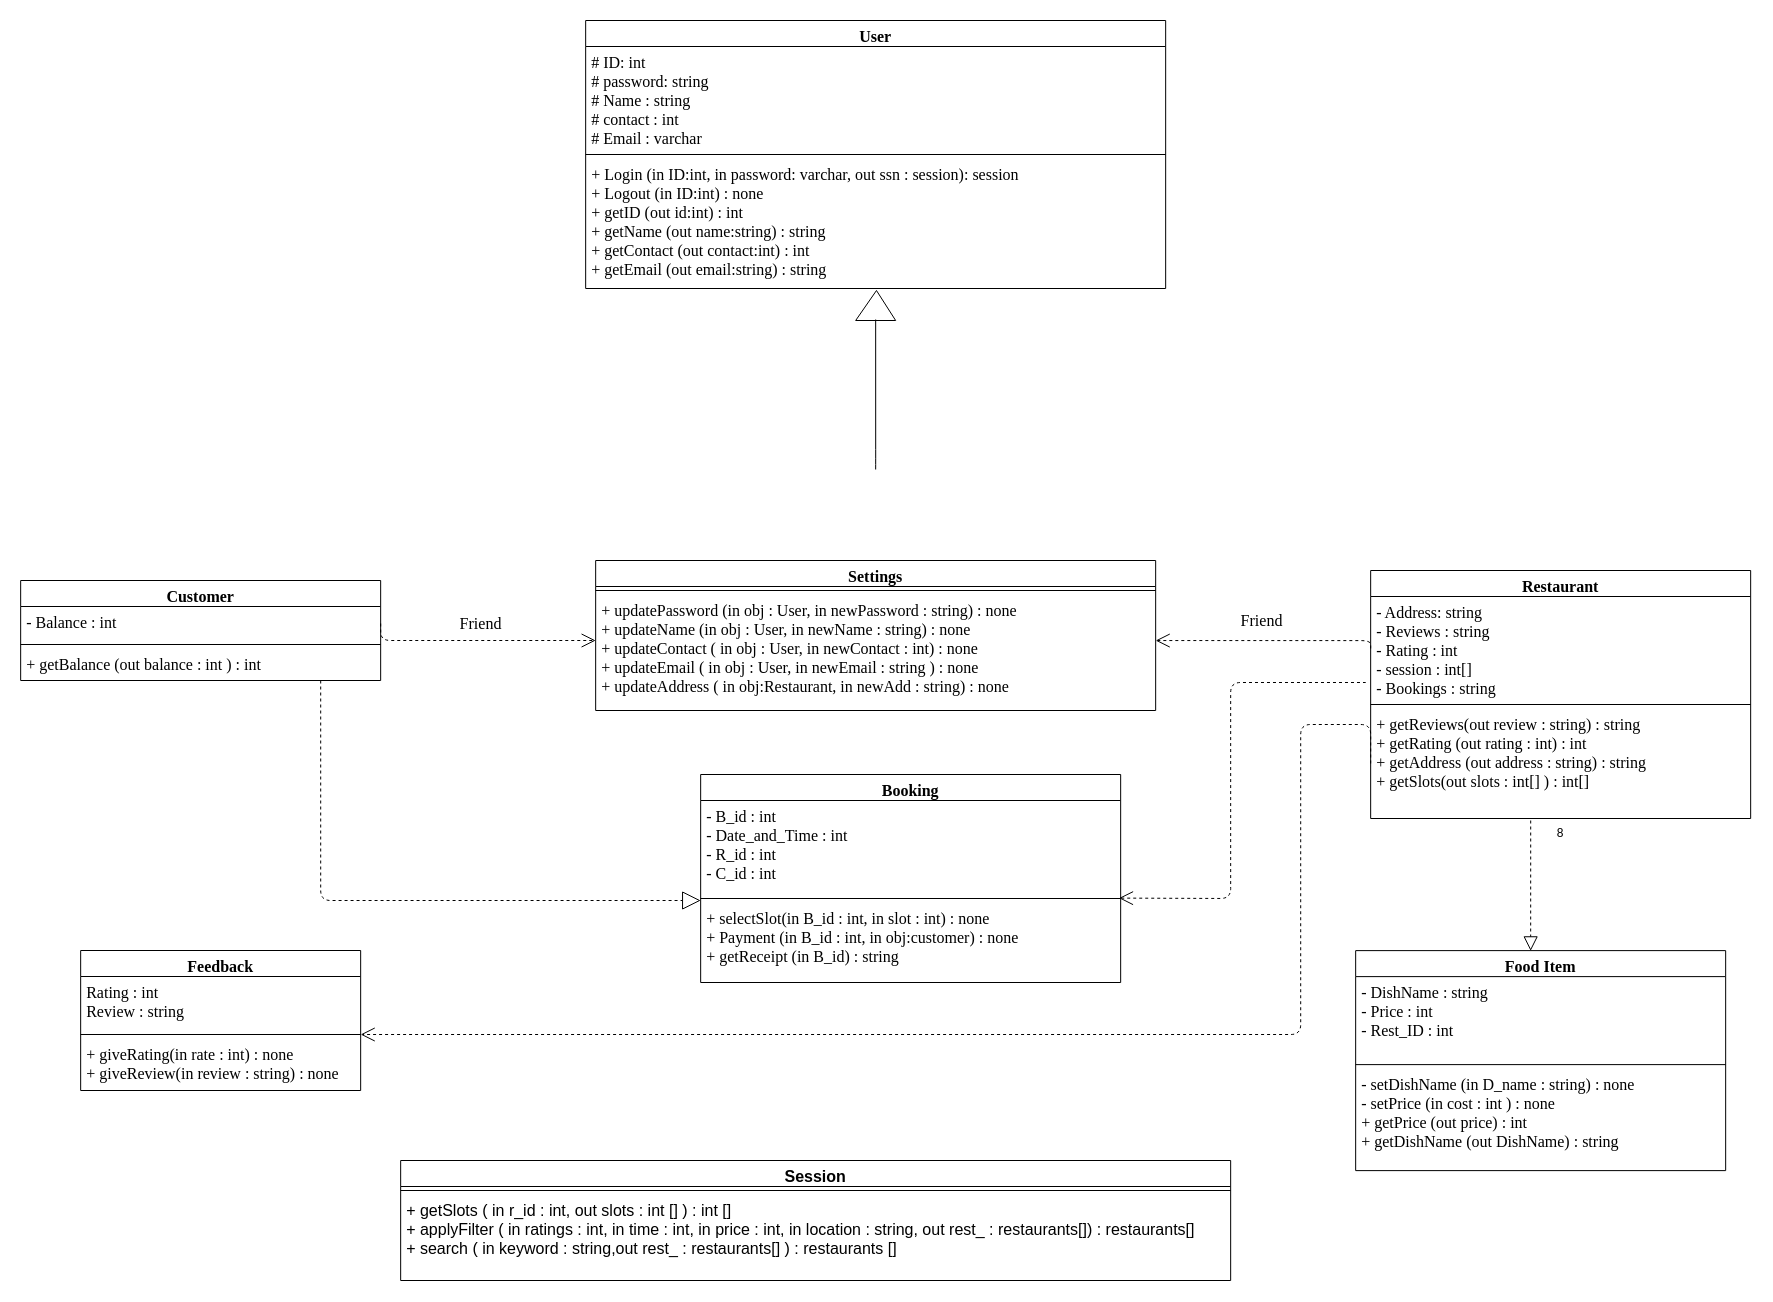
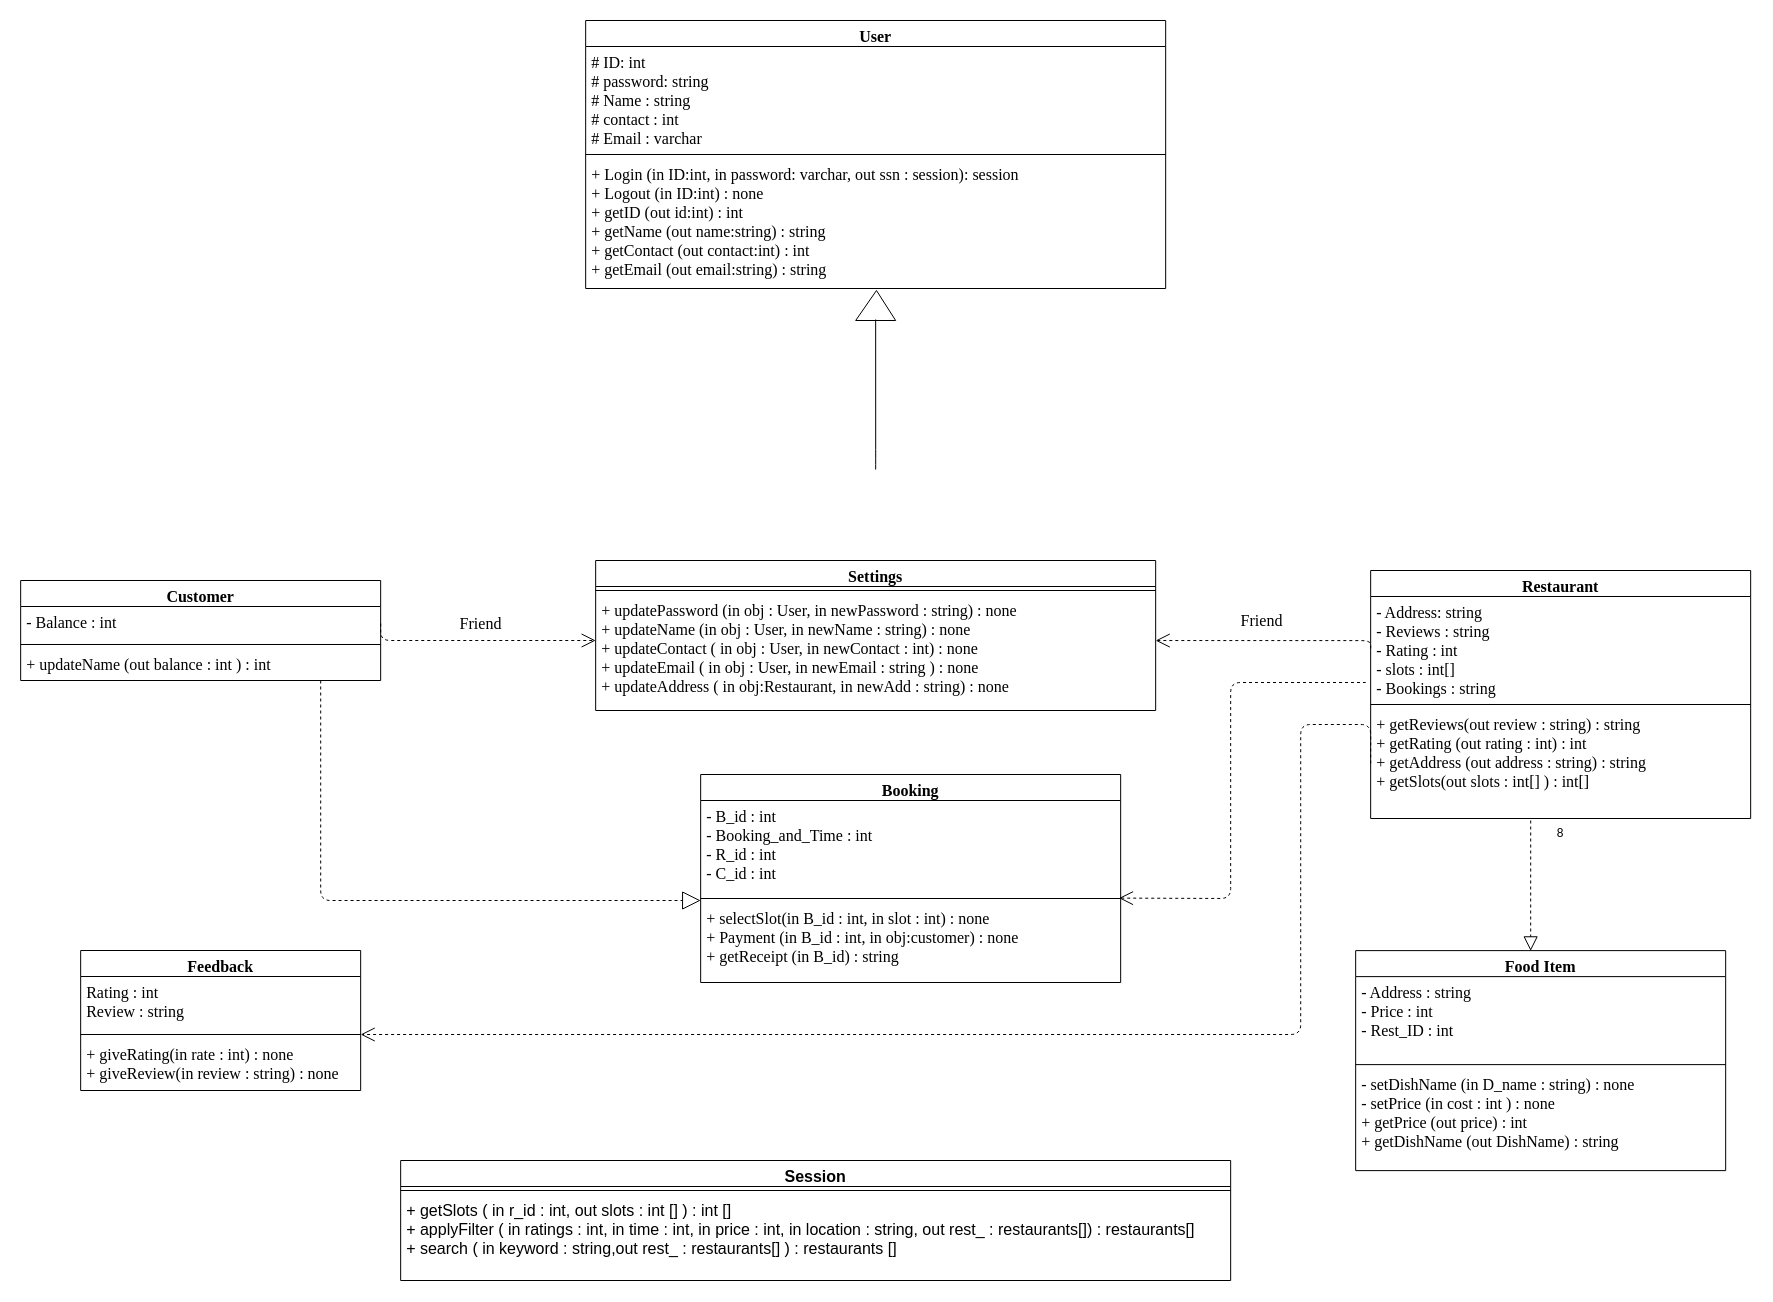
node "- Address: string - Reviews : string - Rating : int - session : int[] - Bookings : string": label "- Address: string - Reviews : string - Rating : int - session : int[] - Bookings : string" -> "- Address: string - Reviews : string - Rating : int - slots : int[] - Bookings : string"
node "+ getBalance (out balance : int ) : int": label "+ getBalance (out balance : int ) : int" -> "+ updateName (out balance : int ) : int"
node "- B_id : int - Date_and_Time : int - R_id : int - C_id : int": label "- B_id : int - Date_and_Time : int - R_id : int - C_id : int" -> "- B_id : int - Booking_and_Time : int - R_id : int - C_id : int"
node "- DishName : string - Price : int - Rest_ID : int": label "- DishName : string - Price : int - Rest_ID : int" -> "- Address : string - Price : int - Rest_ID : int"
